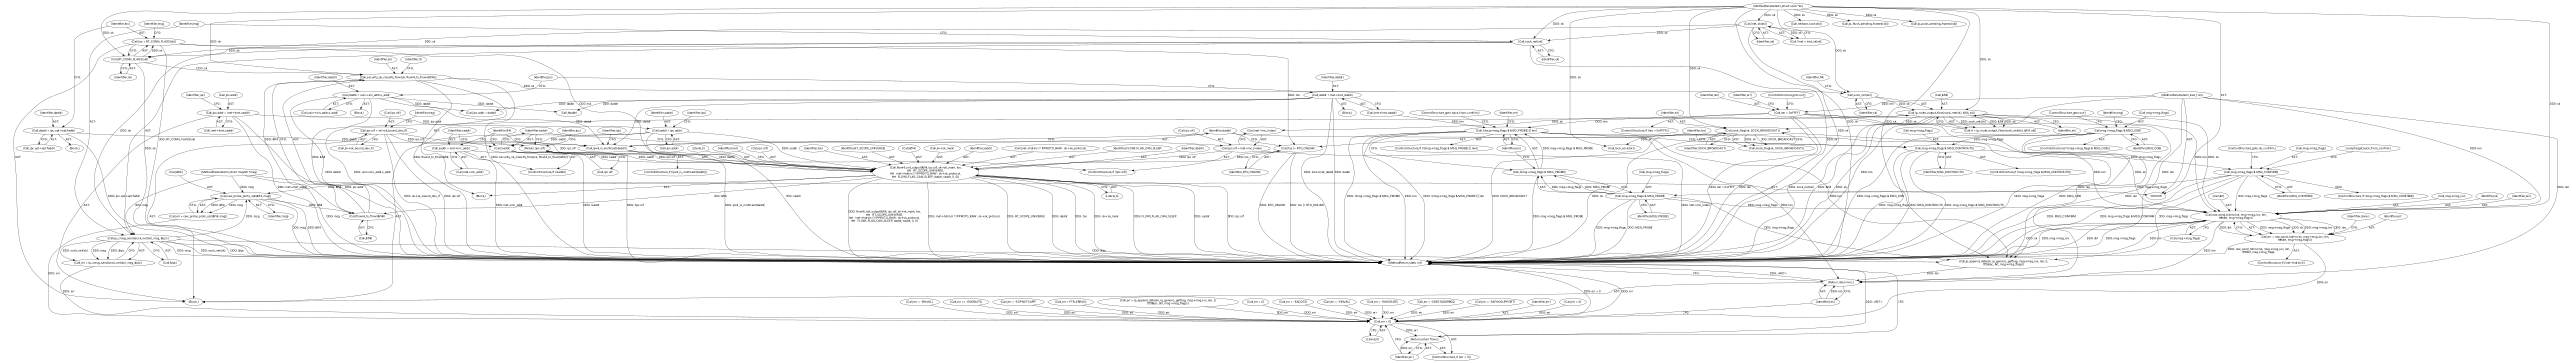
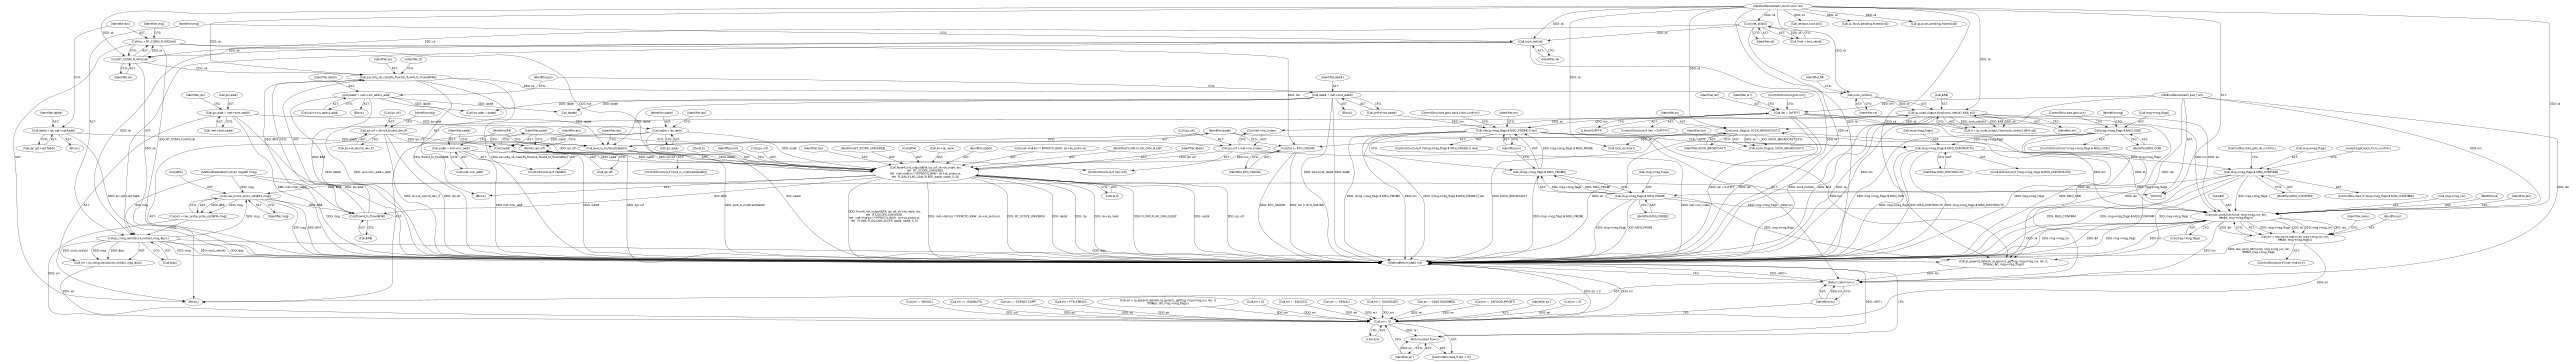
node "(Literal,0xFFFF)": added
edge "(Call,msg->msg_flags & MSG_CONFIRM)" -> "(ControlStructure,if (msg->msg_flags & MSG_CONFIRM))": label "DDG: " -> "AST: "
edge "(Call,err = ip_cmsg_send(sock_net(sk), msg, &ipc))" -> "(Call,ip_cmsg_send(sock_net(sk), msg, &ipc))": now "(Call,err = raw_probe_proto_opt(&fl4, msg))" -> "(Call,ip_cmsg_send(sock_net(sk), msg, &ipc))"
